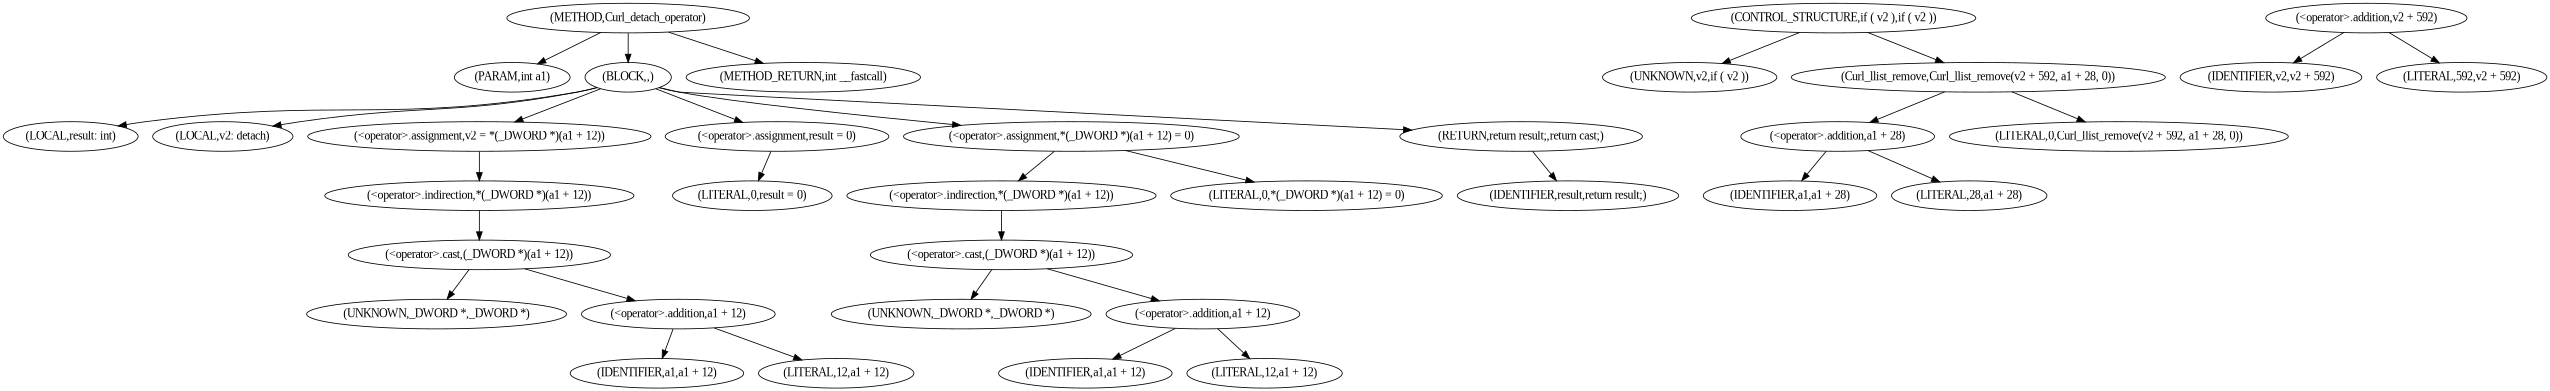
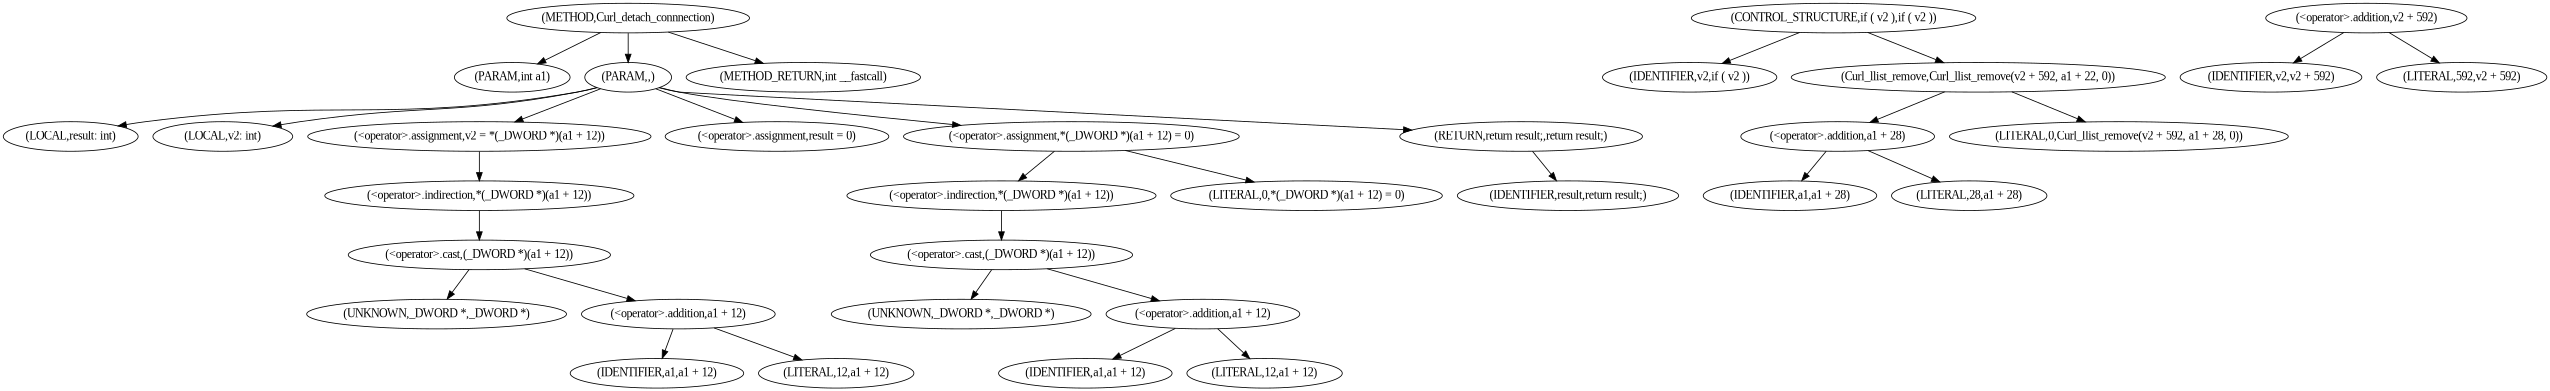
node "(METHOD,Curl_detach_operator)": label "(METHOD,Curl_detach_operator)" -> "(METHOD,Curl_detach_connnection)"
node "(BLOCK,,)": label "(BLOCK,,)" -> "(PARAM,,)"
node "(UNKNOWN,v2,if ( v2 ))": label "(UNKNOWN,v2,if ( v2 ))" -> "(IDENTIFIER,v2,if ( v2 ))"
node "(Curl_llist_remove,Curl_llist_remove(v2 + 592, a1 + 28, 0))": label "(Curl_llist_remove,Curl_llist_remove(v2 + 592, a1 + 28, 0))" -> "(Curl_llist_remove,Curl_llist_remove(v2 + 592, a1 + 22, 0))"
node "(LOCAL,v2: detach)": label "(LOCAL,v2: detach)" -> "(LOCAL,v2: int)"
node "(RETURN,return result;,return cast;)": label "(RETURN,return result;,return cast;)" -> "(RETURN,return result;,return result;)"
node "(LITERAL,0,result = 0)": removed
